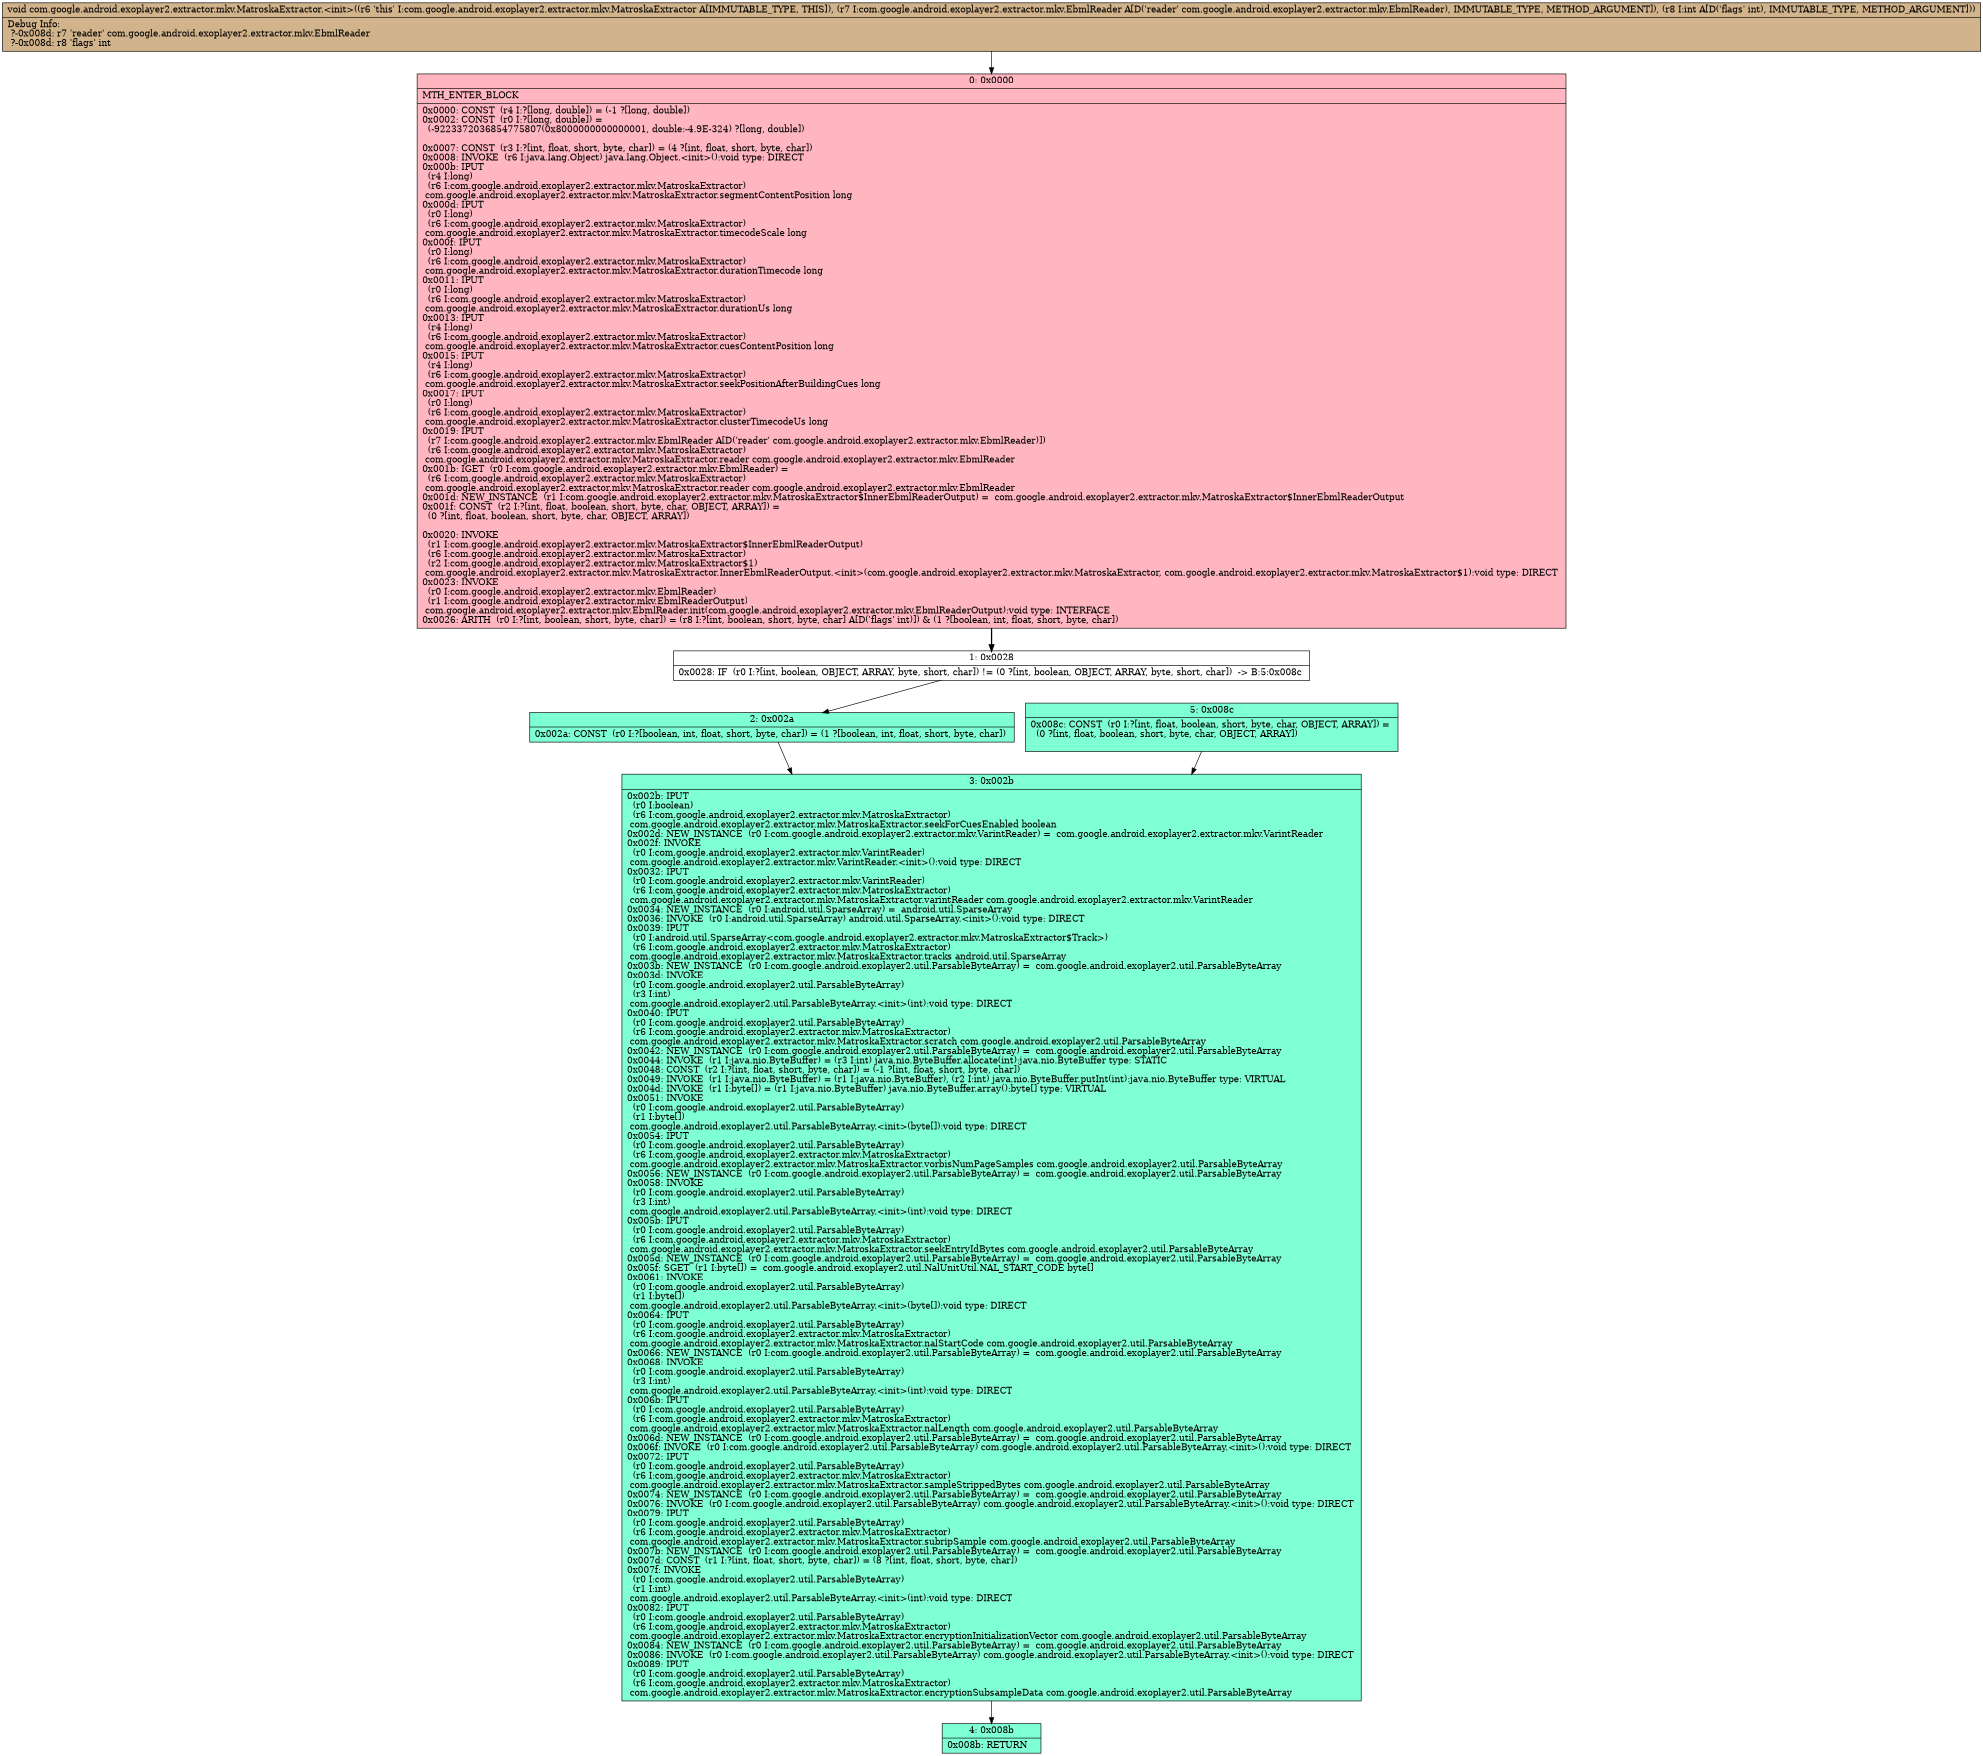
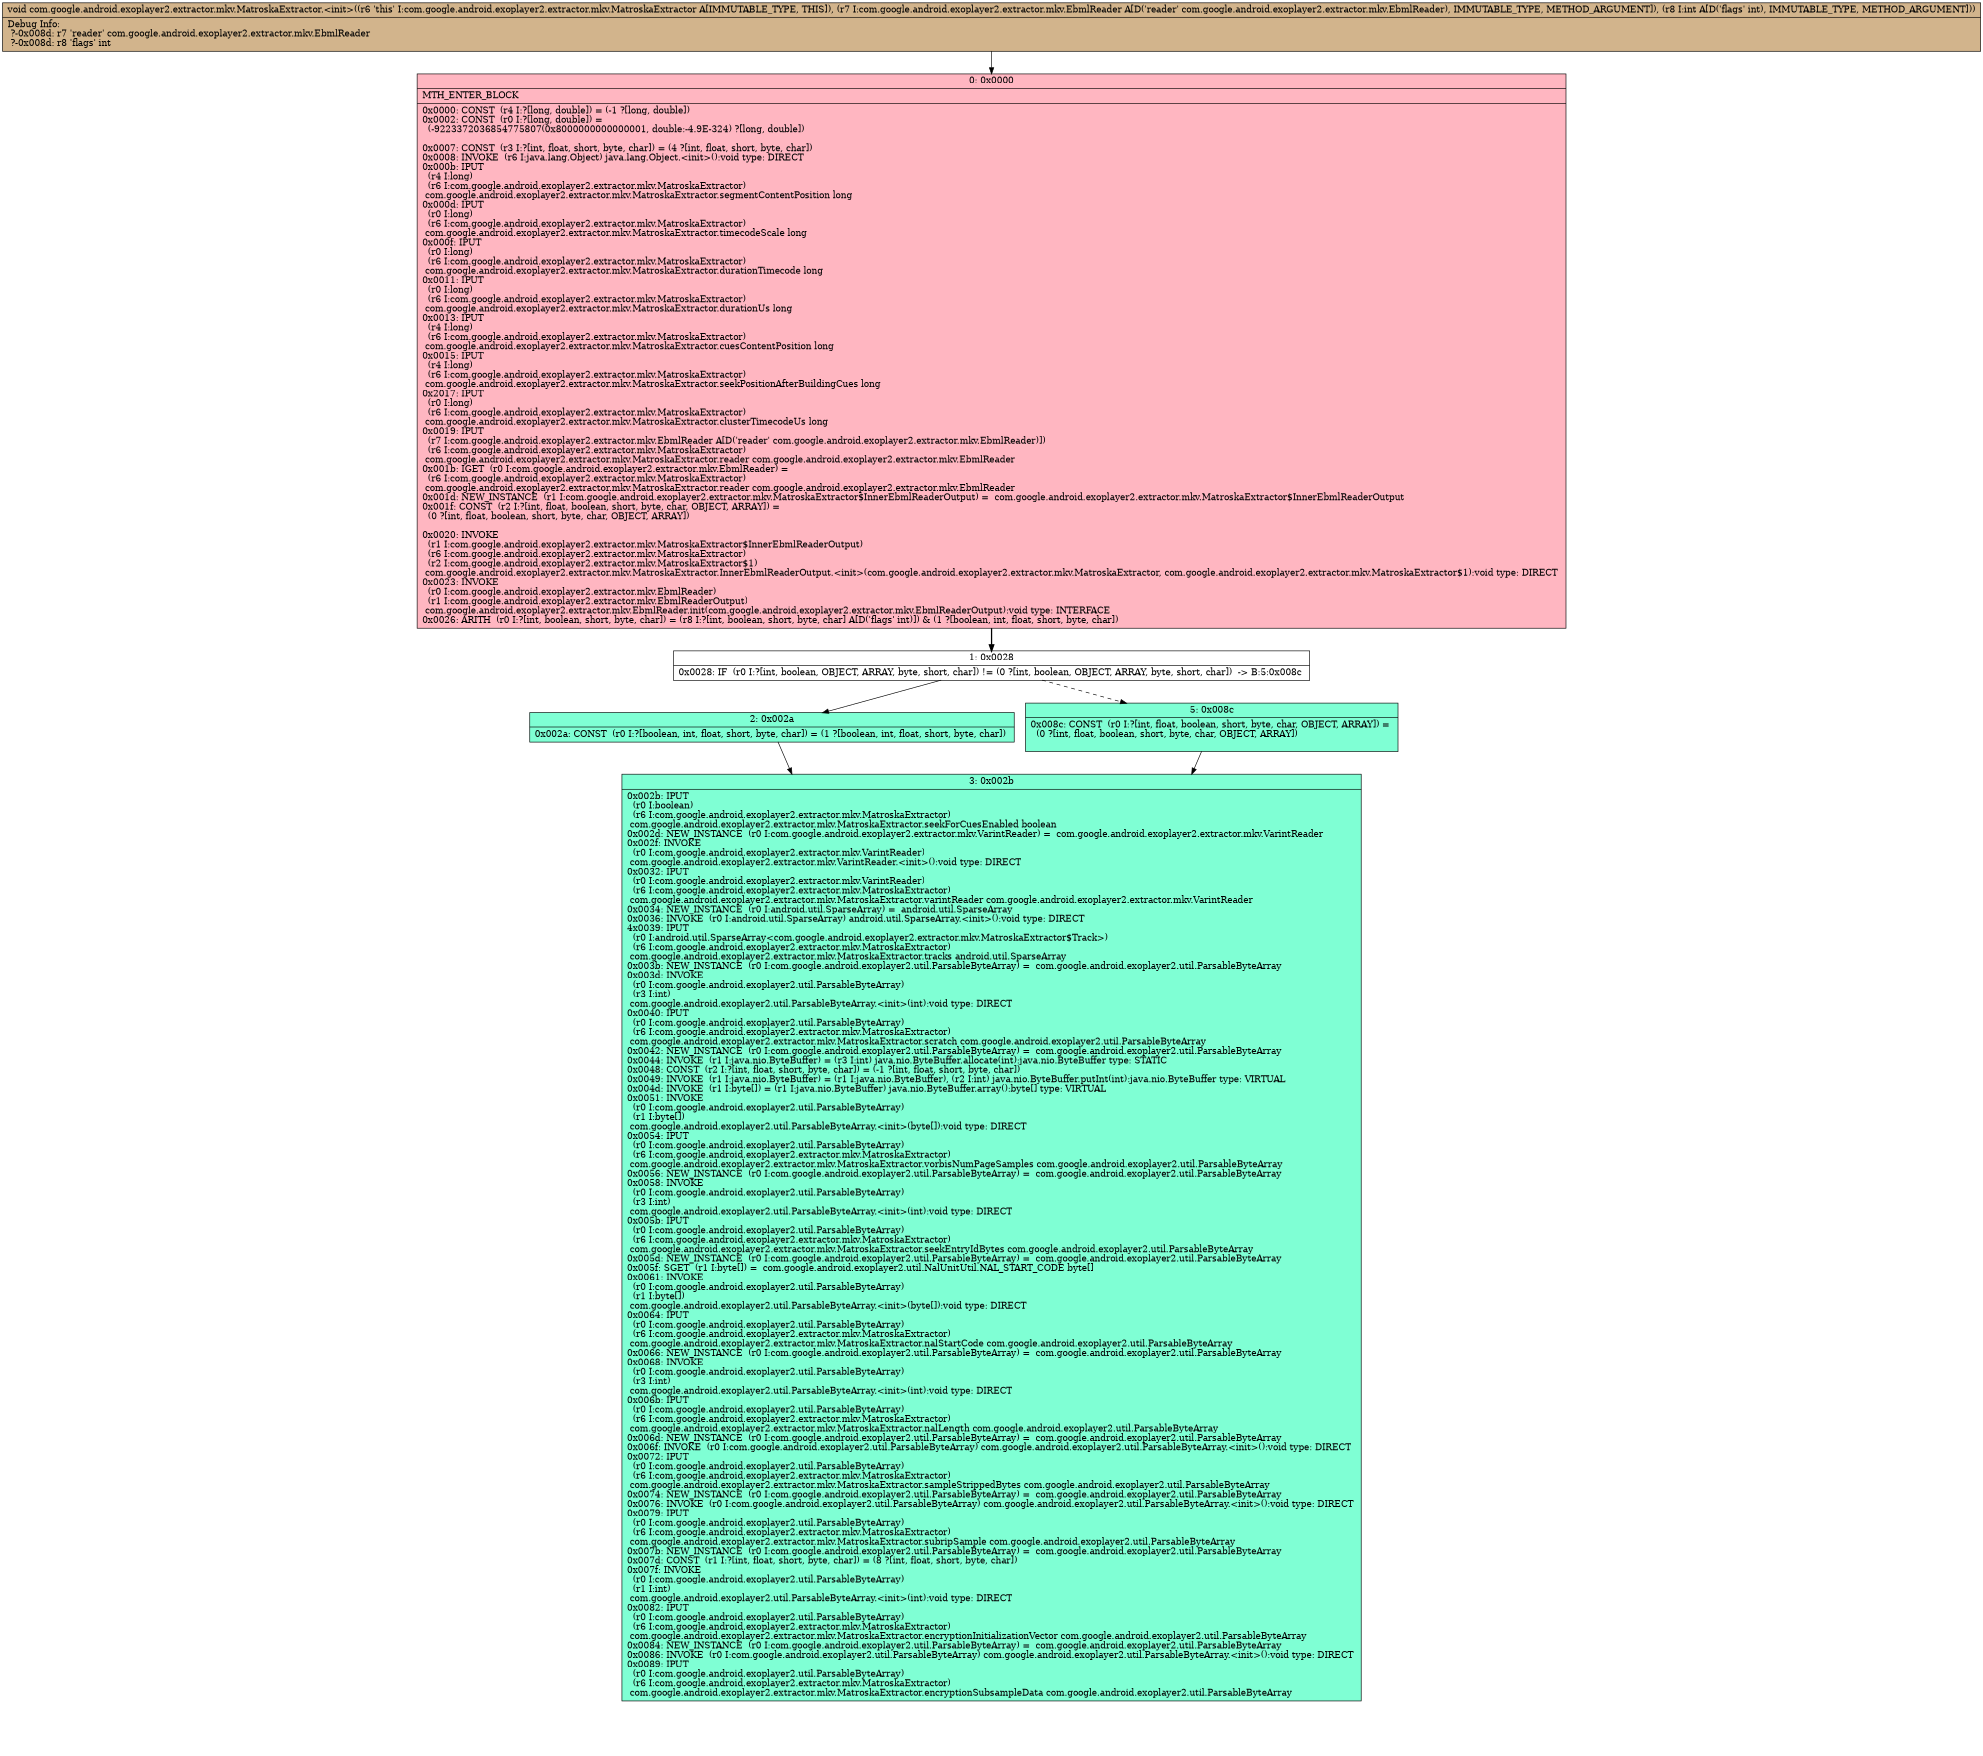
node "0: 0x0000": text "0x0017: IPUT" -> "0x2017: IPUT"
edge "1: 0x0028" -> "5: 0x008c": added
node "3: 0x002b": text "0x0039: IPUT" -> "4x0039: IPUT"
node "4: 0x008b": removed
